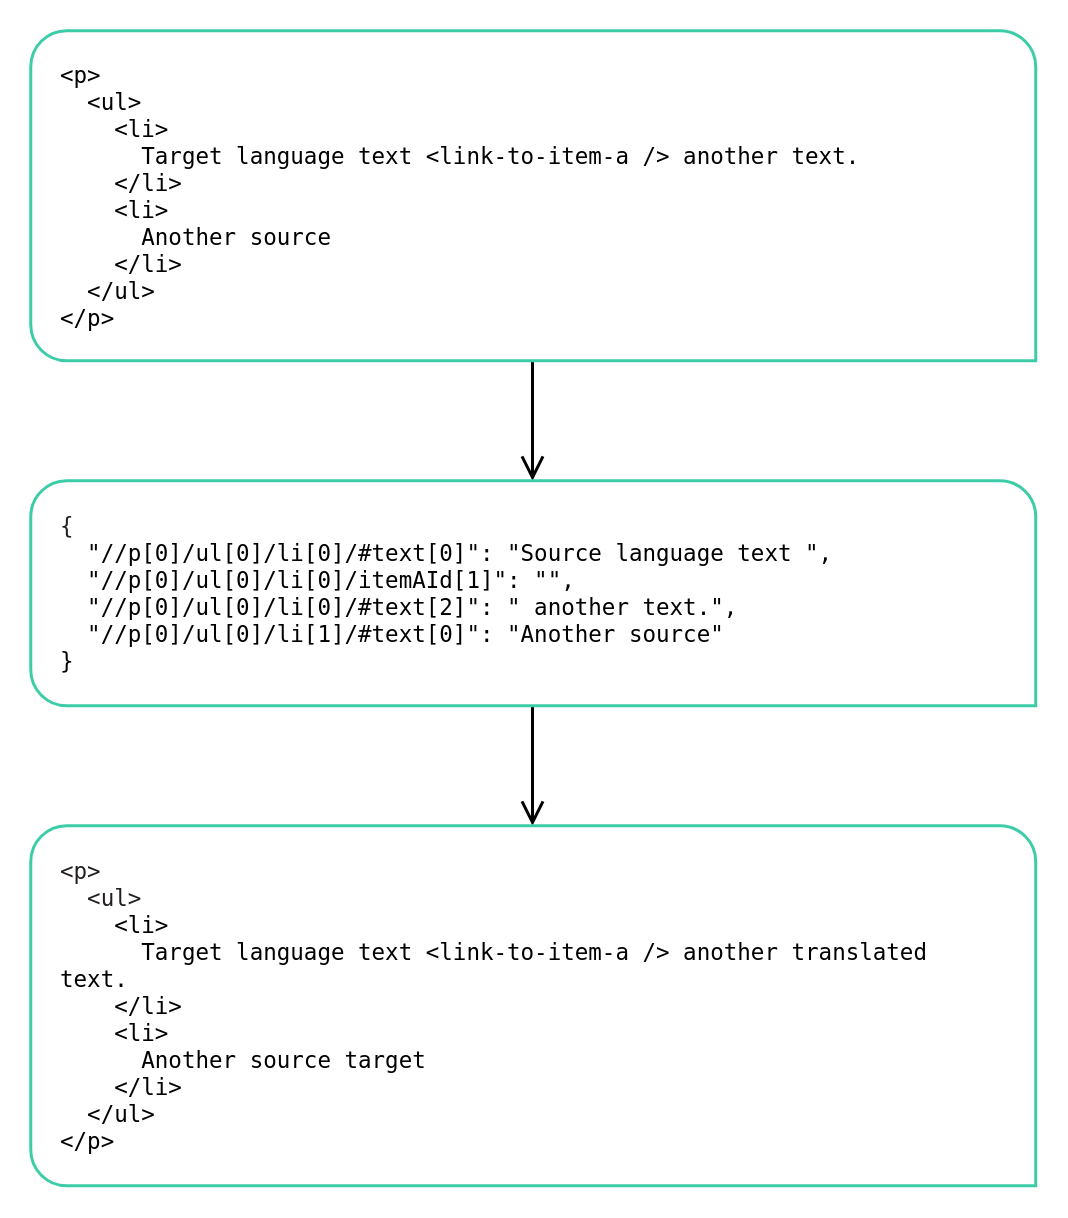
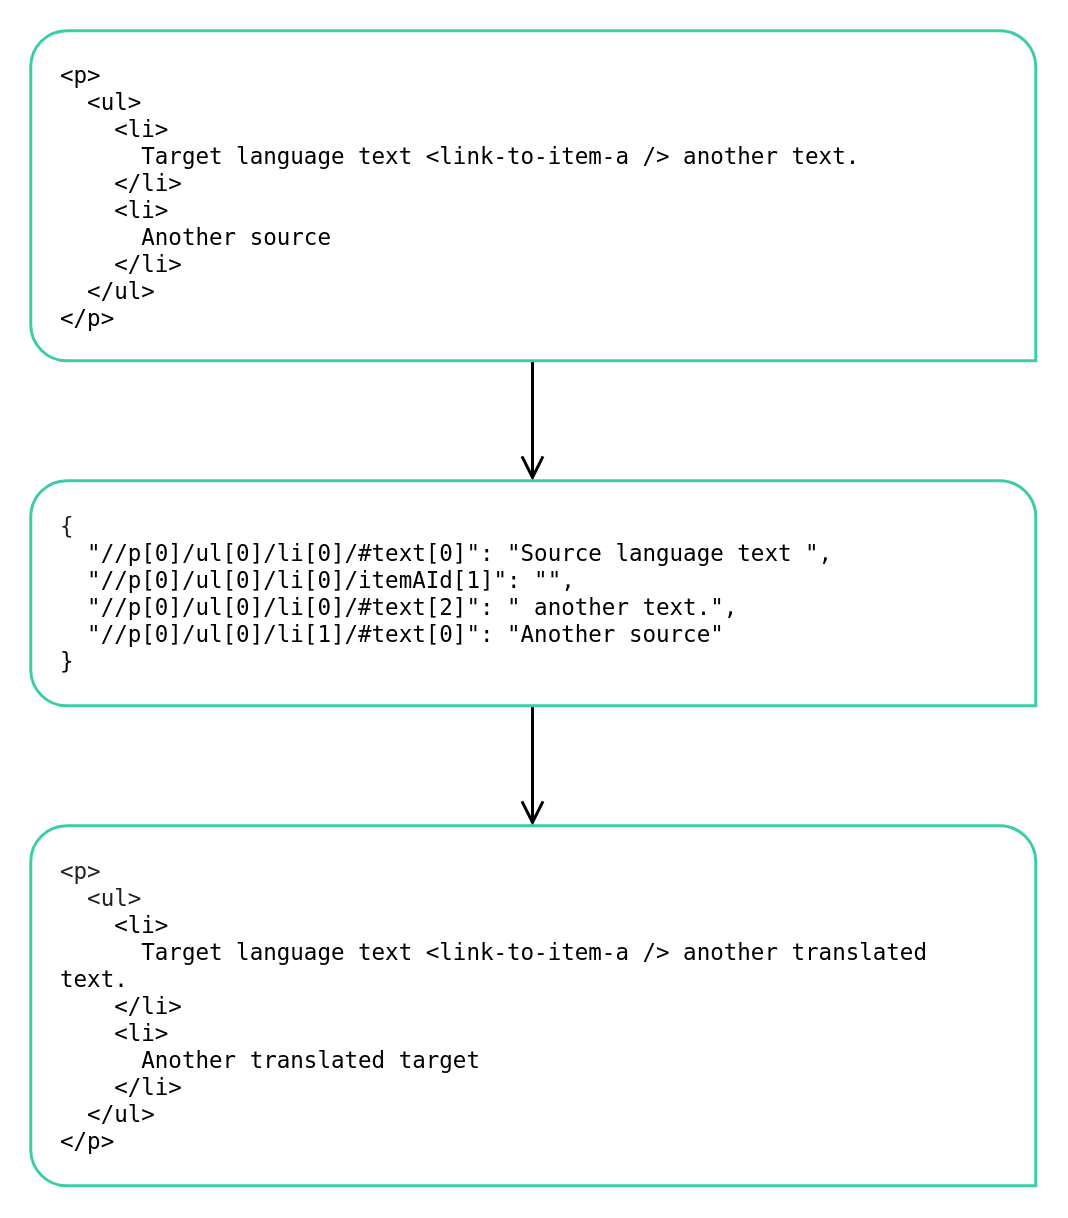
node "<p> <ul> <li> Target language text <link-to-item-a /> another translated text. </li> <li> Another source target </li> </ul> </p>": label "<p> <ul> <li> Target language text <link-to-item-a /> another translated text. </li> <li> Another source target </li> </ul> </p>" -> "<p> <ul> <li> Target language text <link-to-item-a /> another translated text. </li> <li> Another translated target </li> </ul> </p>"
